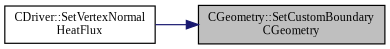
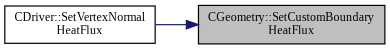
node "CGeometry::SetCustomBoundary CGeometry": label "CGeometry::SetCustomBoundary CGeometry" -> "CGeometry::SetCustomBoundary HeatFlux"
